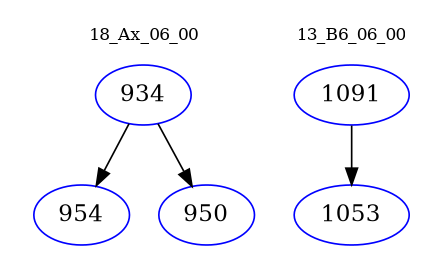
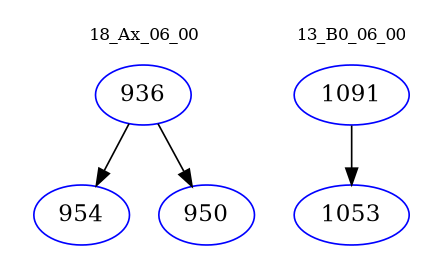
cluster "13_B6_06_00": label "13_B6_06_00" -> "13_B0_06_00"
node "934": label "934" -> "936"
